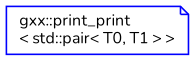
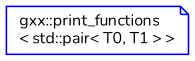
node "gxx::print_print < std::pair< T0, T1 > >": label "gxx::print_print < std::pair< T0, T1 > >" -> "gxx::print_functions < std::pair< T0, T1 > >"
